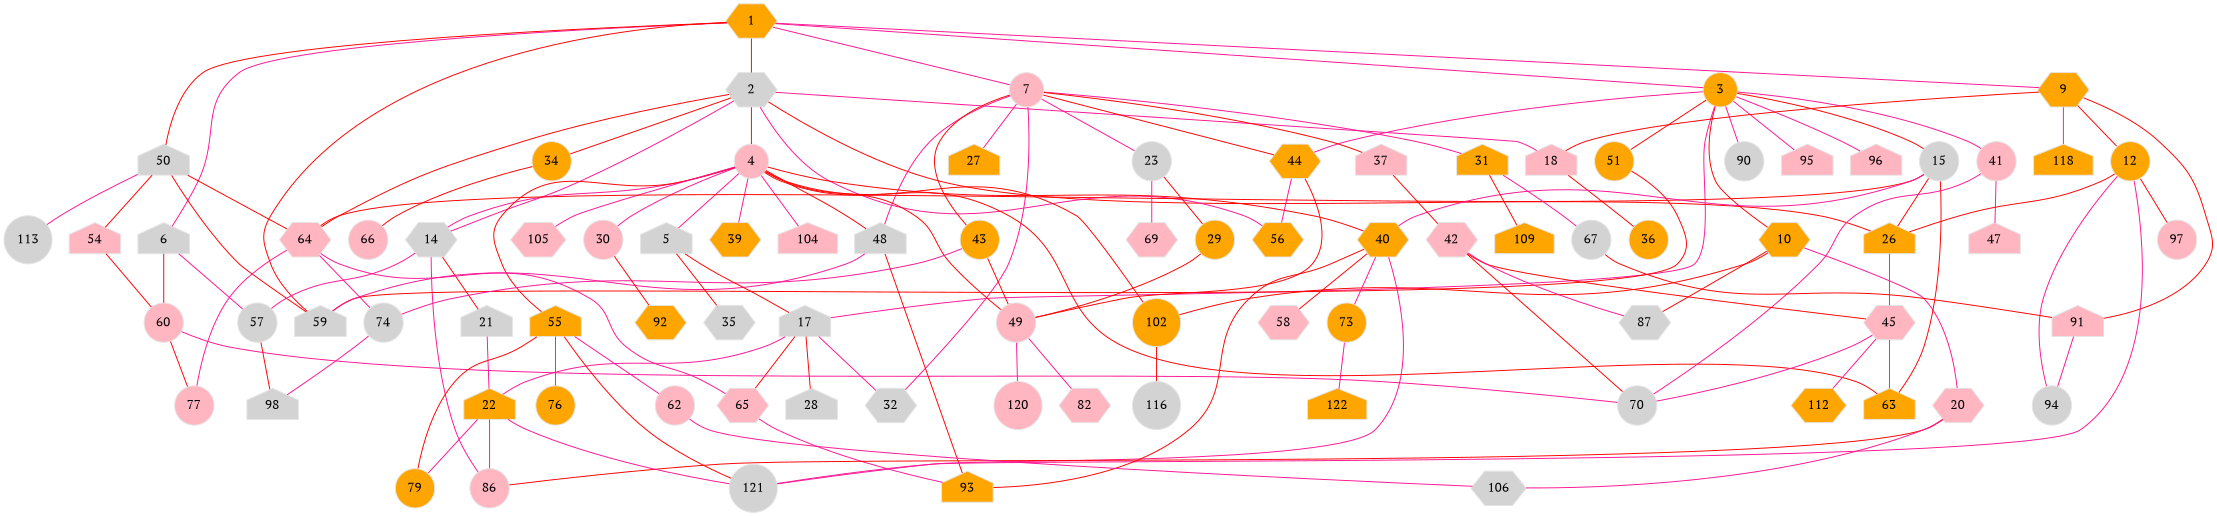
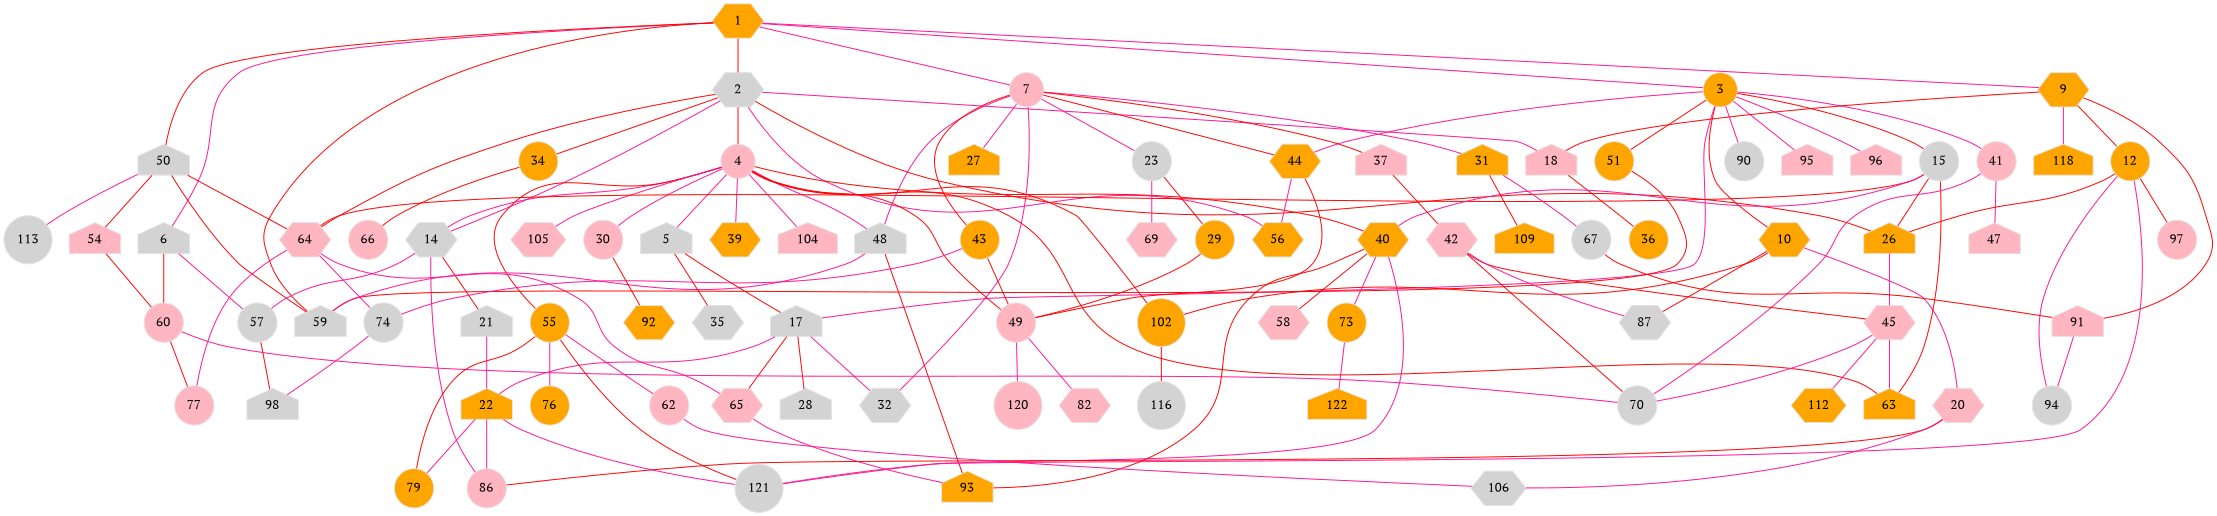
edge "4" -- "48": color red -> deeppink
node "55": shape house -> circle
